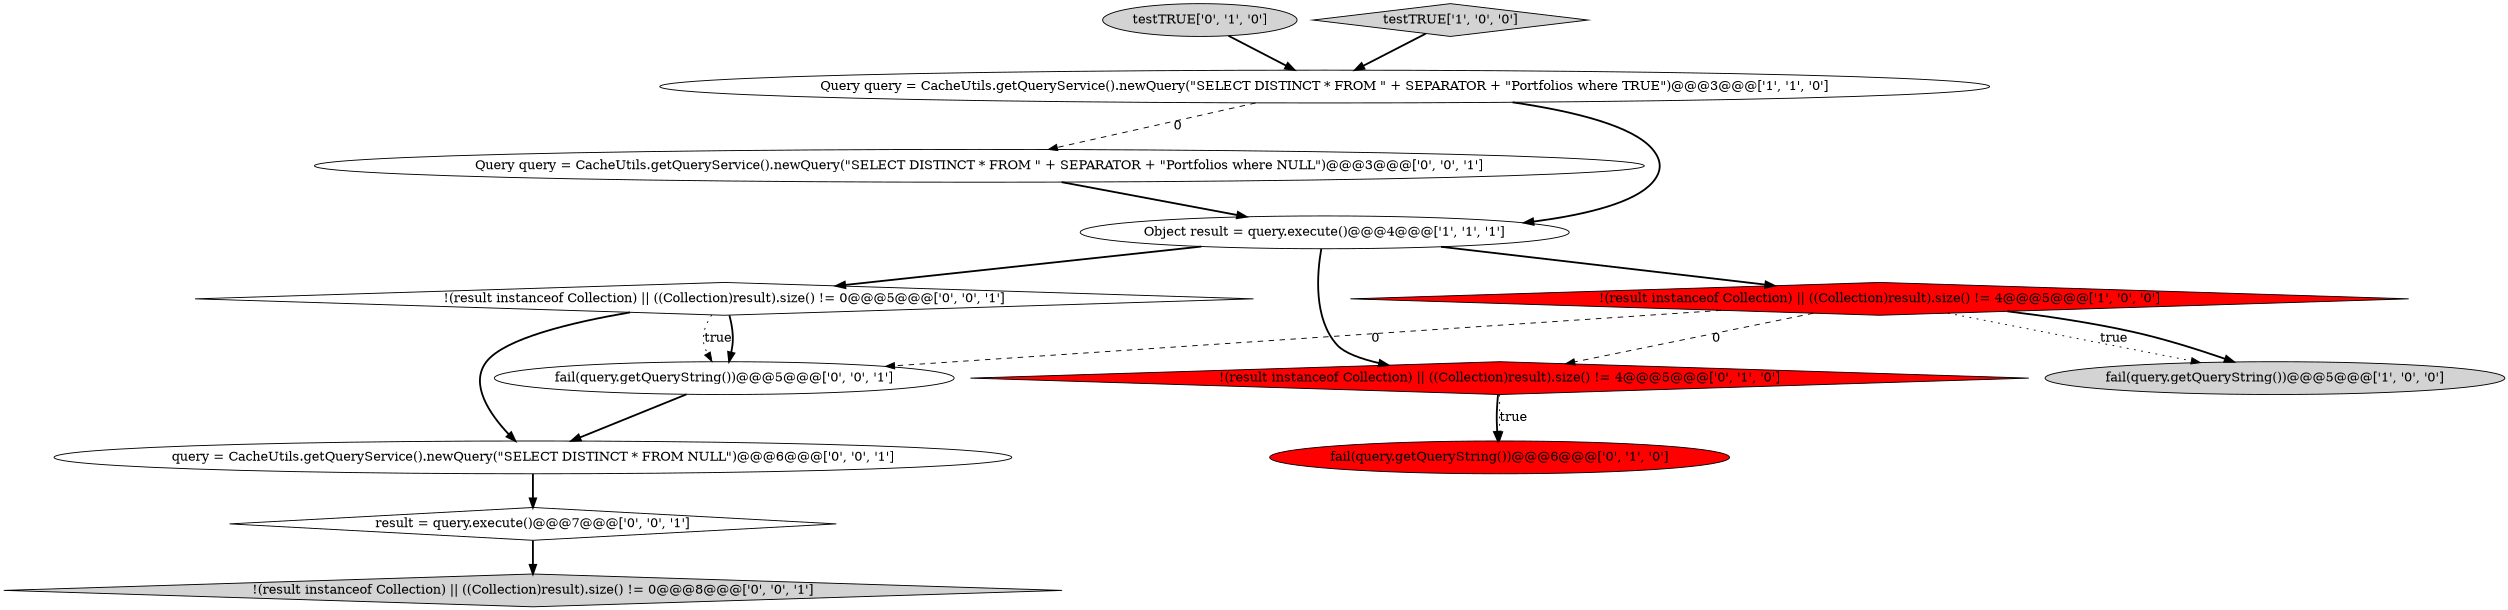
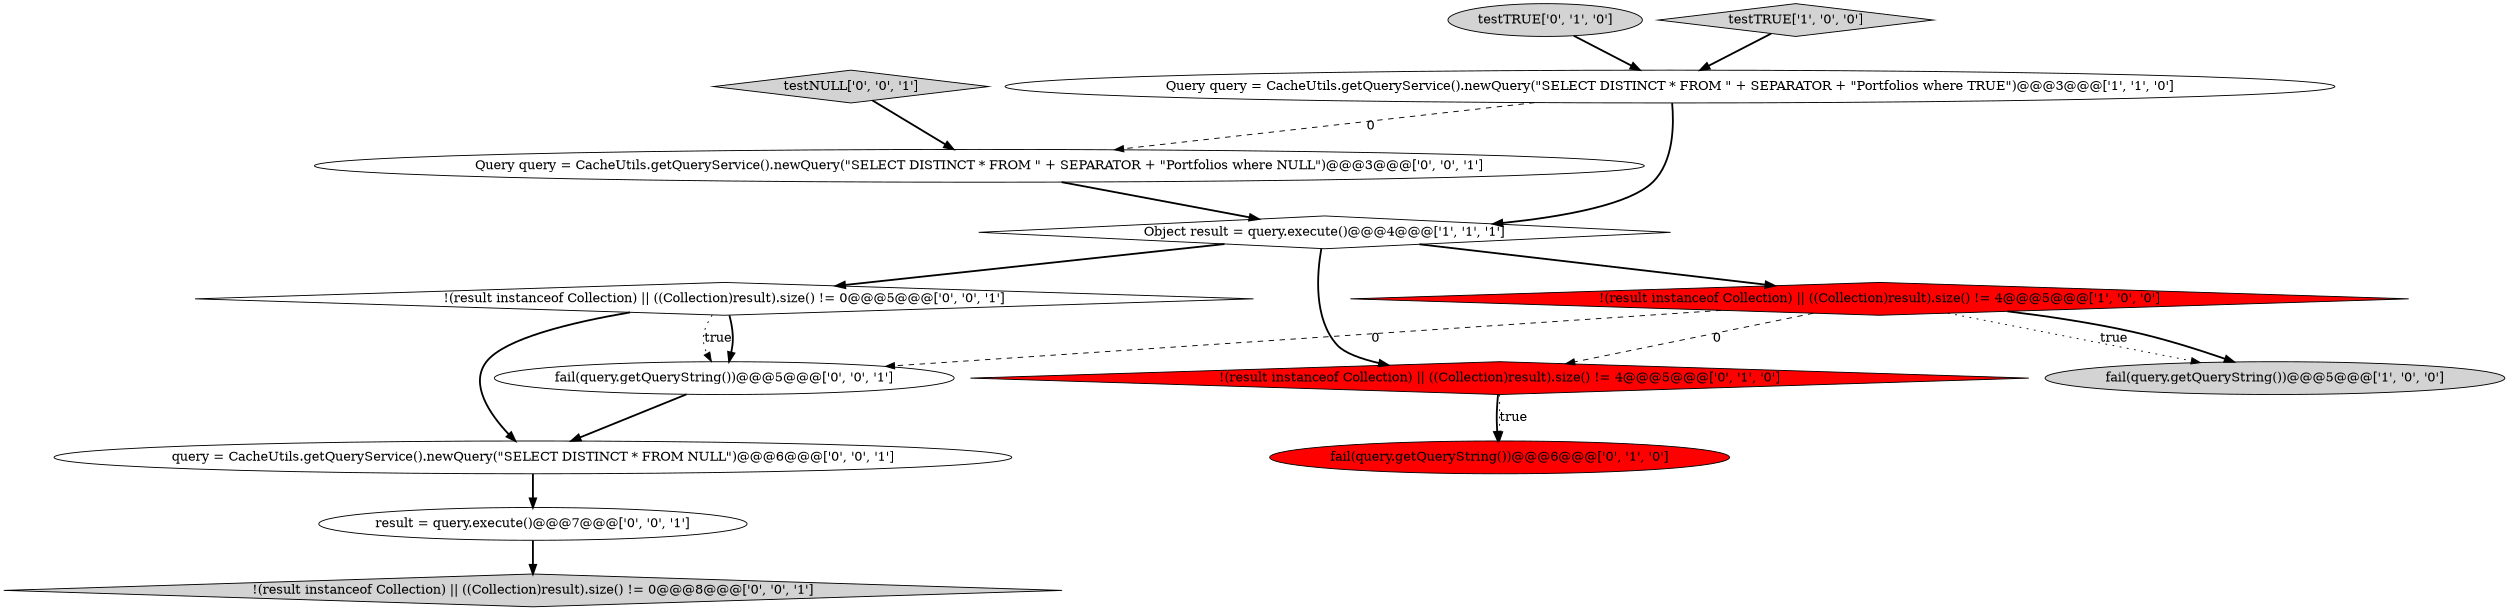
node "testNULL['0', '0', '1']": added
node "Object result = query.execute()@@@4@@@['1', '1', '1']": shape ellipse -> diamond
node "result = query.execute()@@@7@@@['0', '0', '1']": shape diamond -> ellipse
